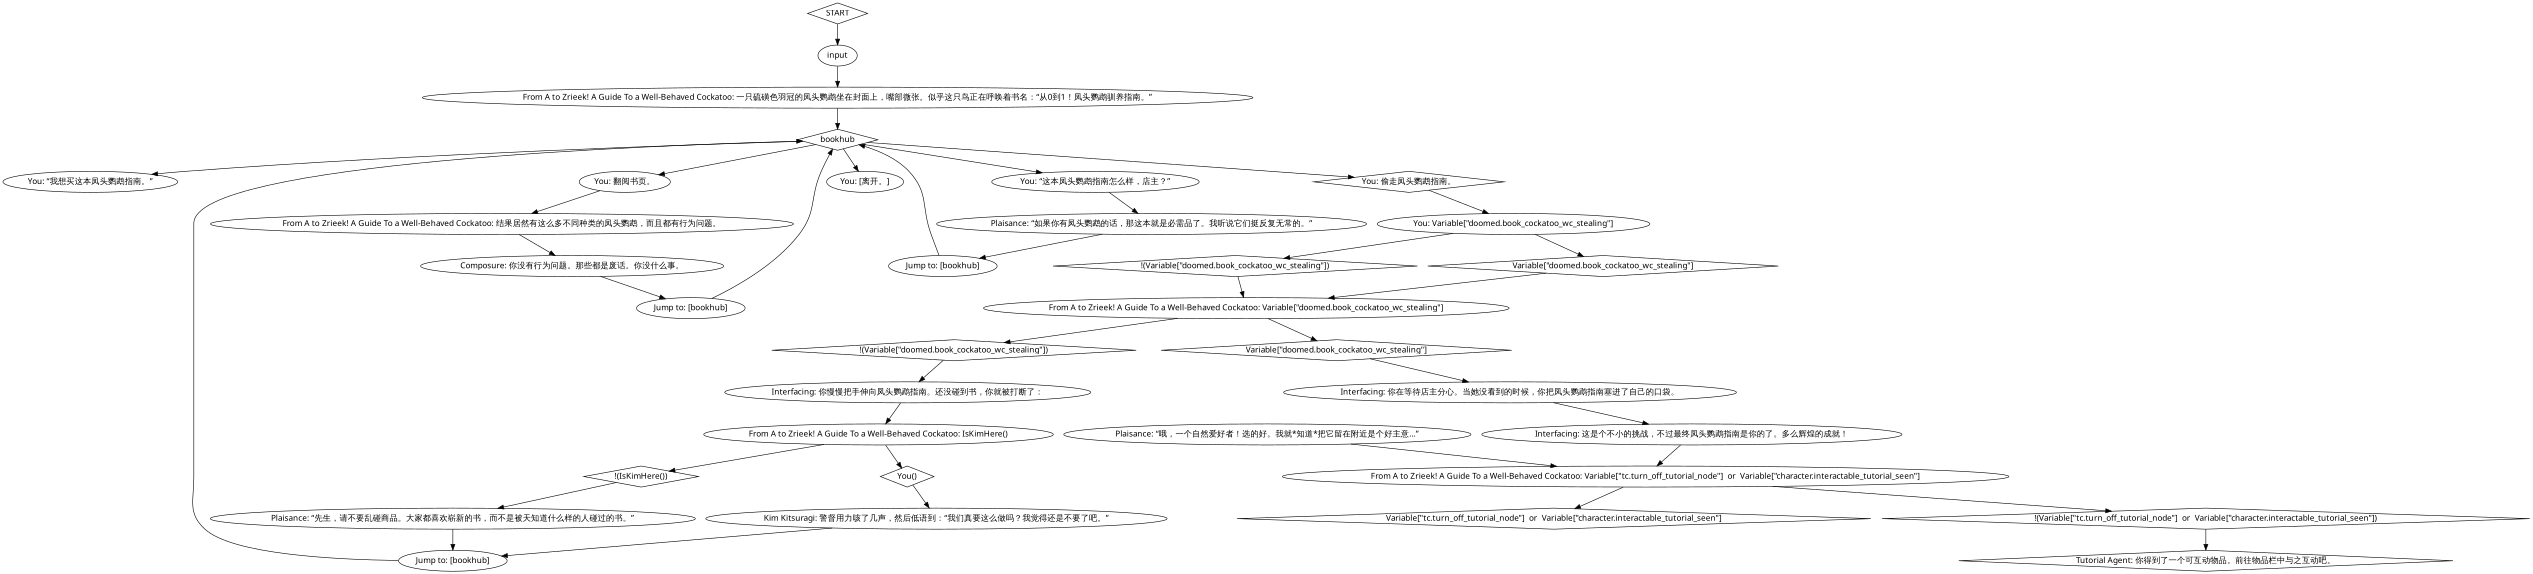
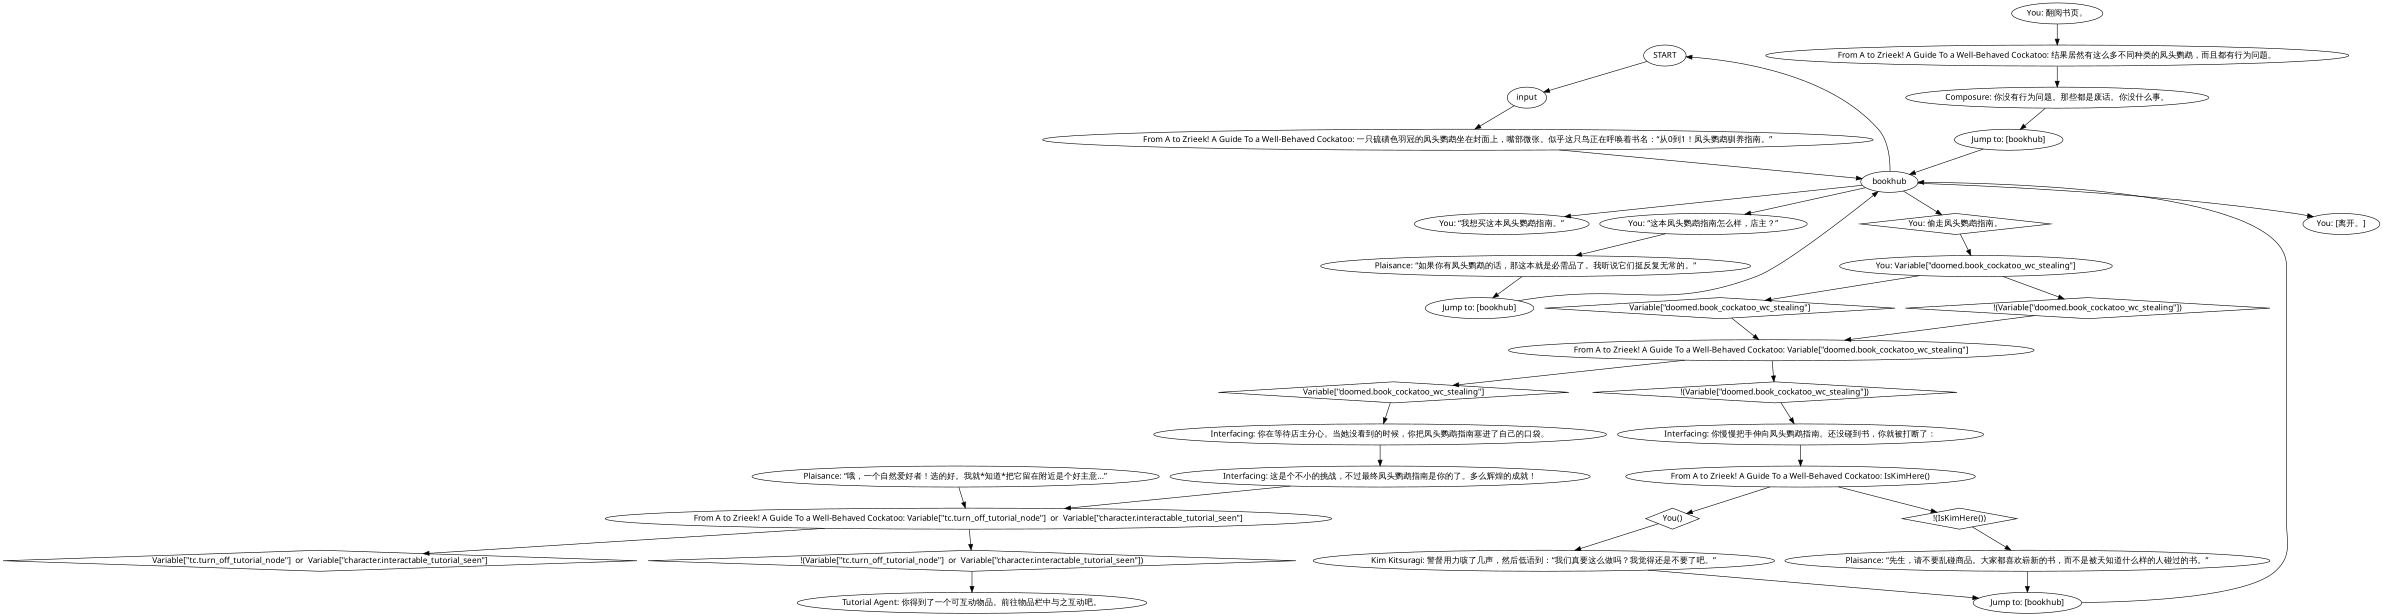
node "START": shape diamond -> ellipse
node "bookhub": shape diamond -> ellipse
edge "bookhub" -> "You: 翻阅书页。": now "bookhub" -> "START"
node "Tutorial Agent: 你得到了一个可互动物品。前往物品栏中与之互动吧。": shape diamond -> ellipse
